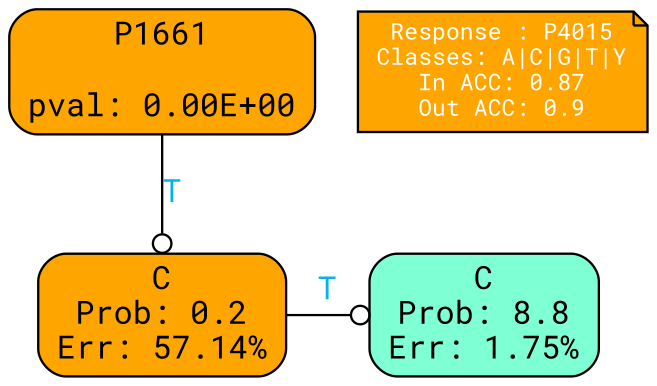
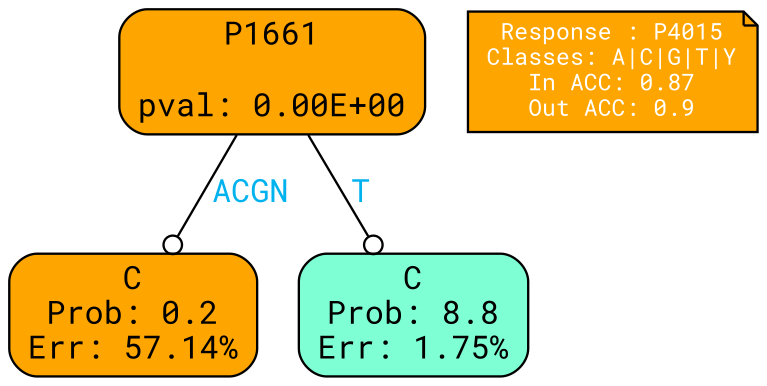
edge "P1661 pval: 0.00E+00" -> "C Prob: 0.2 Err: 57.14%": label "T" -> "ACGN"
edge "C Prob: 0.2 Err: 57.14%" -> "C Prob: 8.8 Err: 1.75%": now "P1661 pval: 0.00E+00" -> "C Prob: 8.8 Err: 1.75%"
